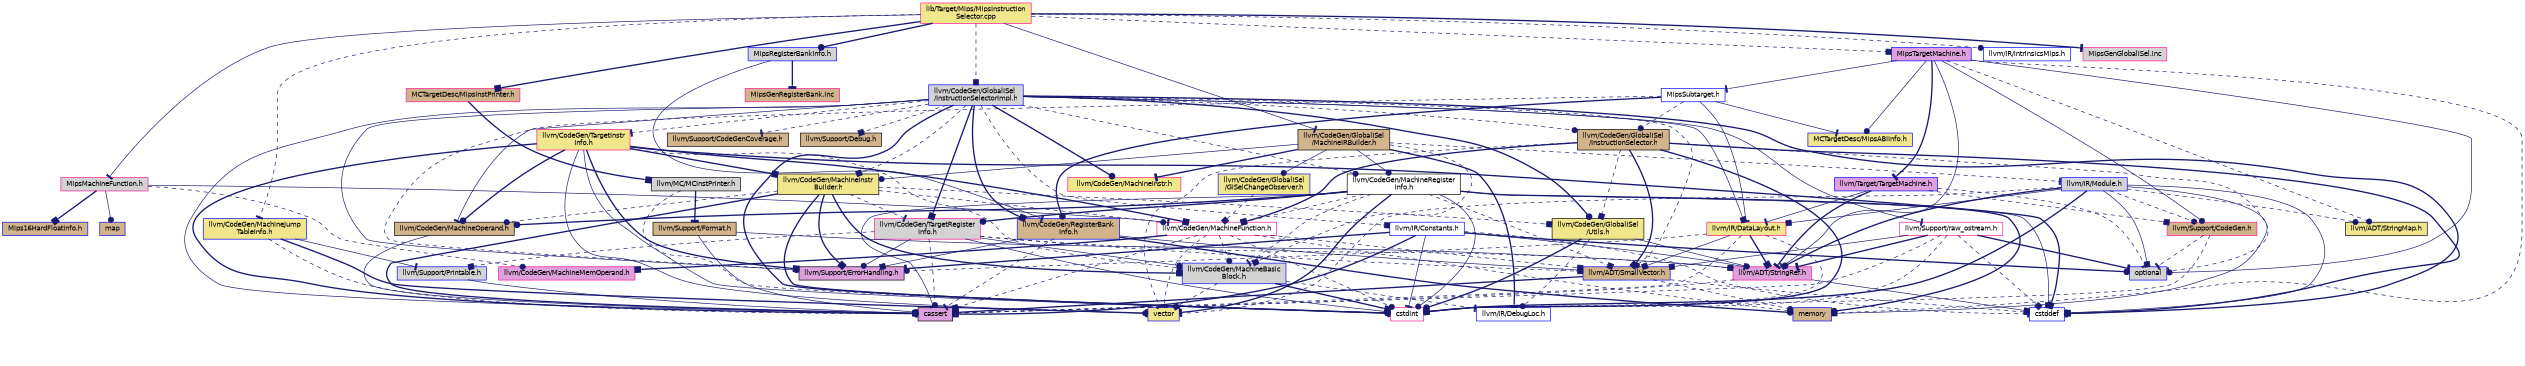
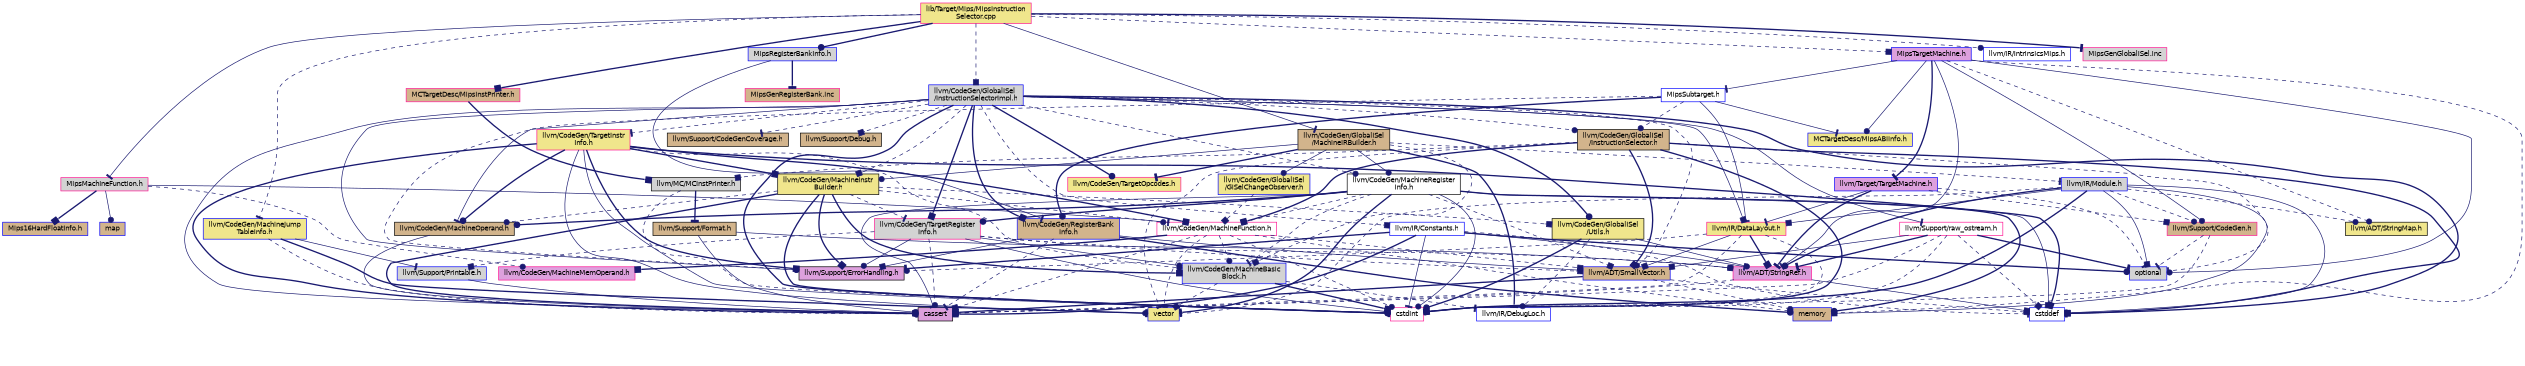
edge "llvm/CodeGen/GlobalISel /InstructionSelector.h" -> "llvm/CodeGen/GlobalISel /Utils.h": now "llvm/CodeGen/GlobalISel /InstructionSelector.h" -> "llvm/MC/MCInstPrinter.h"
node "llvm/CodeGen/MachineInstr.h": label "llvm/CodeGen/MachineInstr.h" -> "llvm/CodeGen/TargetOpcodes.h"
